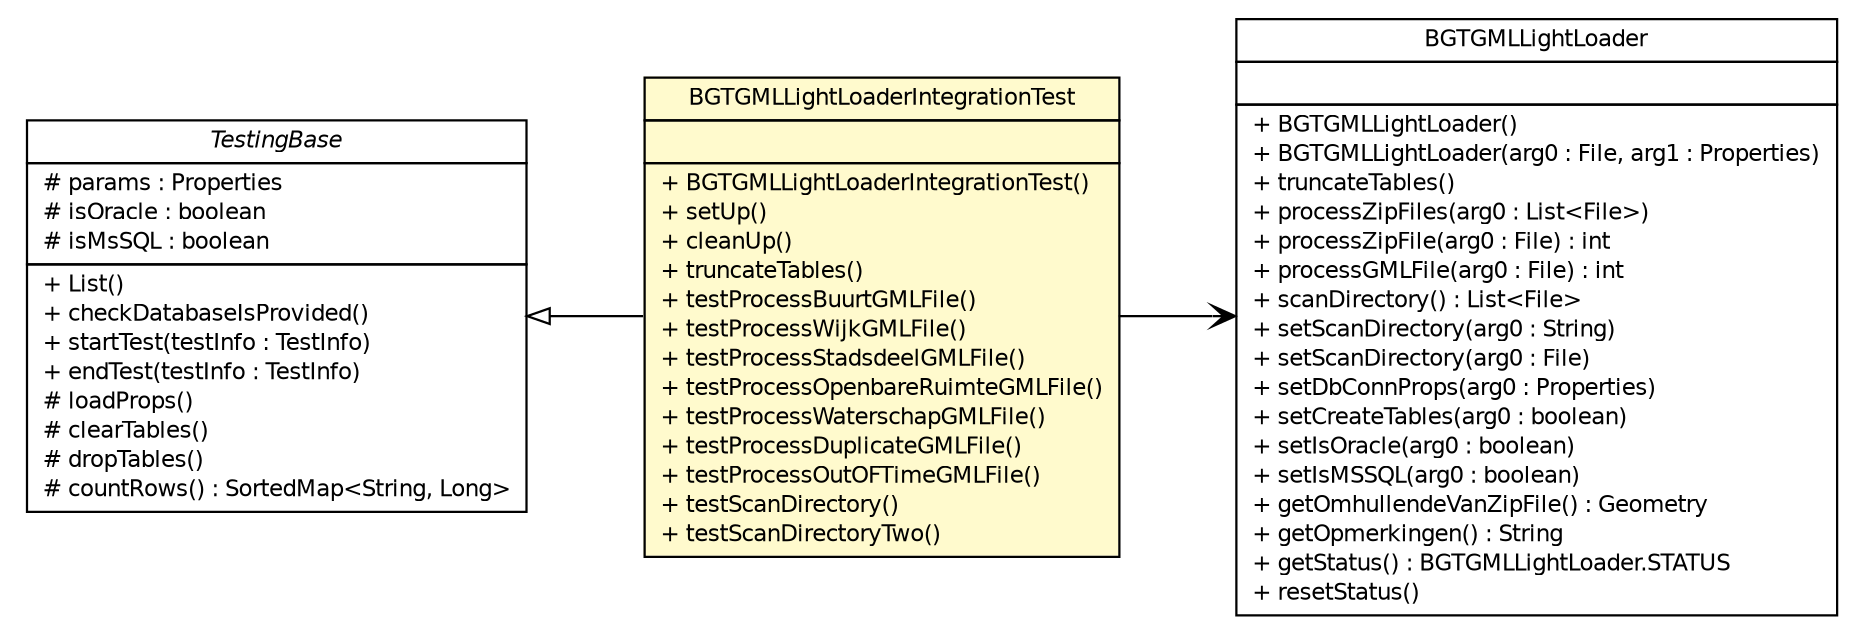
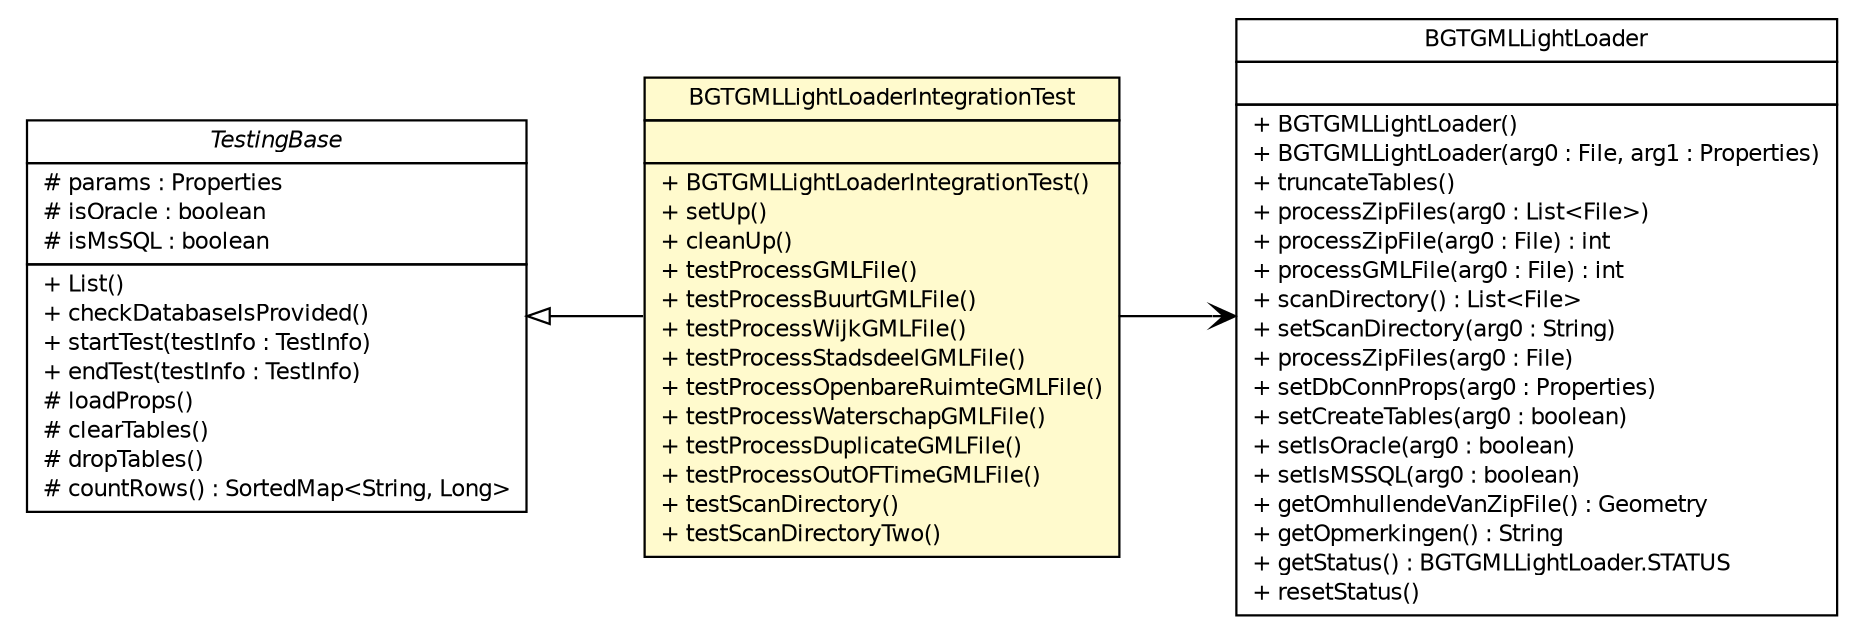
node "BGTGMLLightLoaderIntegrationTest": text "+ truncateTables()" -> "+ testProcessGMLFile()"
node "BGTGMLLightLoader": text "+ setScanDirectory(arg0 : File)" -> "+ processZipFiles(arg0 : File)"
